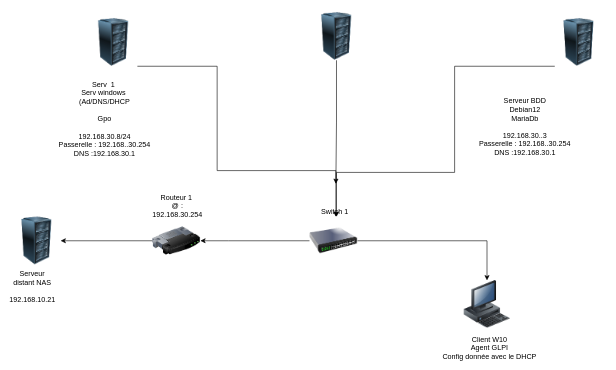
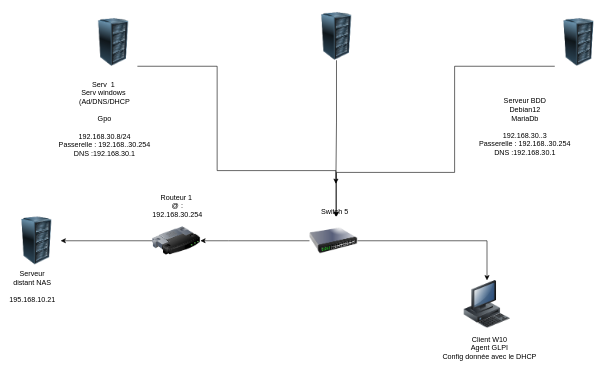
node "Switch 1": label "Switch 1" -> "Switch 5"
node "Serveur distant NAS 192.168.10.21": label "Serveur distant NAS 192.168.10.21" -> "Serveur distant NAS 195.168.10.21"
